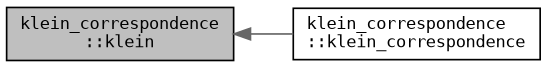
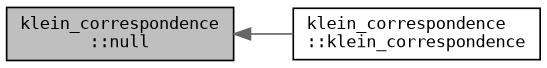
node "klein_correspondence ::klein": label "klein_correspondence ::klein" -> "klein_correspondence ::null"
